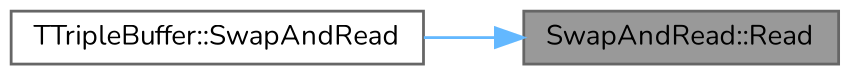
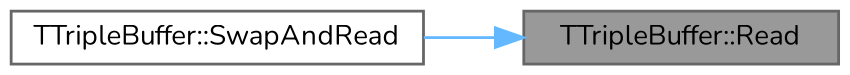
node "SwapAndRead::Read": label "SwapAndRead::Read" -> "TTripleBuffer::Read"
